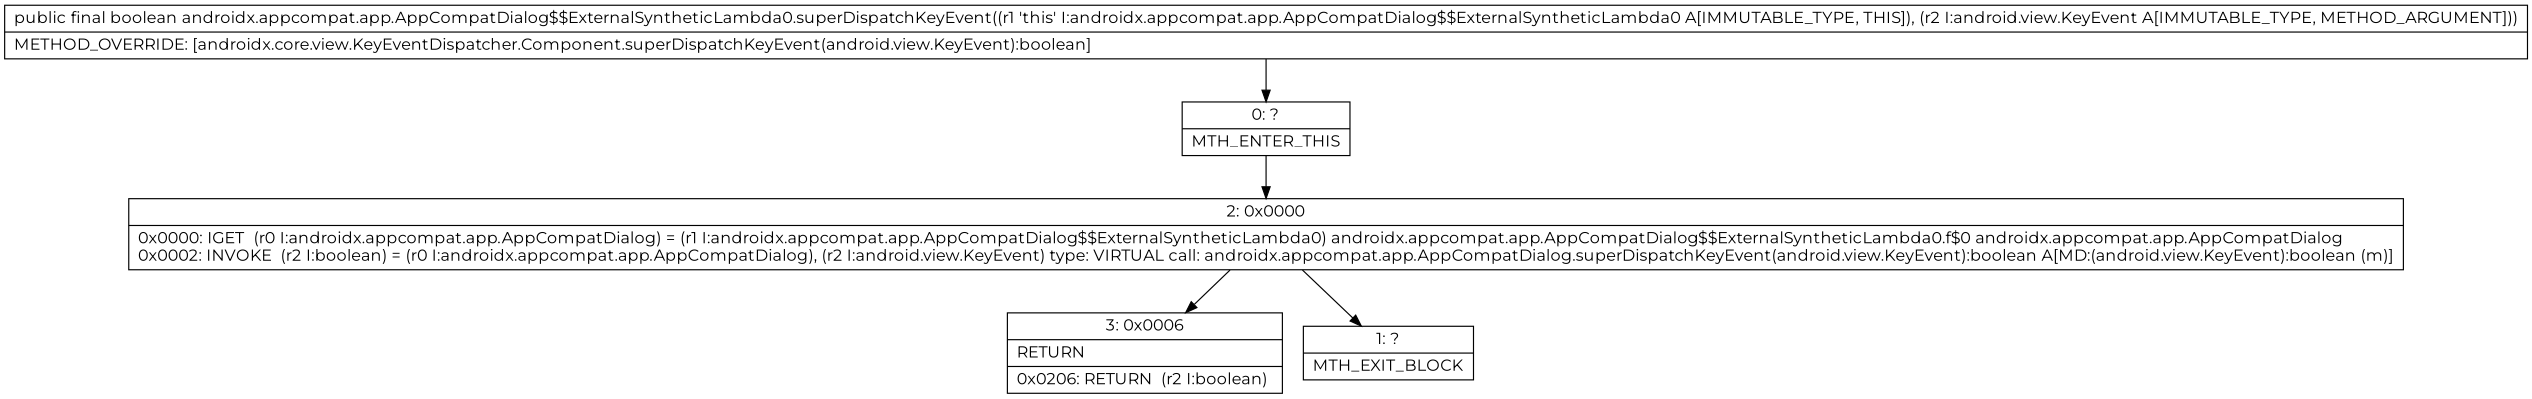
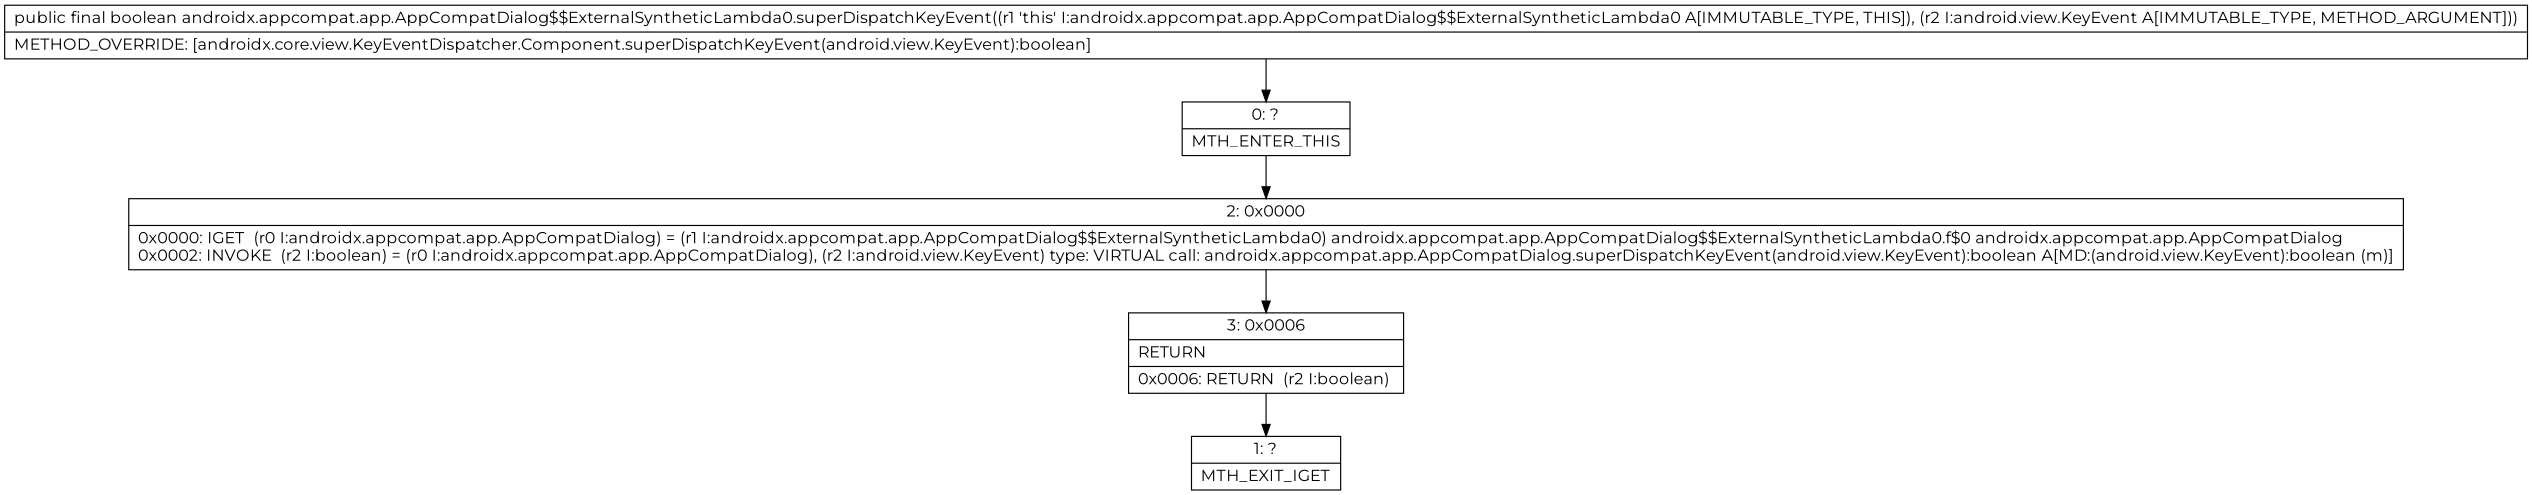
edge "2: 0x0000" -> "1: ?": now "3: 0x0006" -> "1: ?"
node "1: ?": text "MTH_EXIT_BLOCK" -> "MTH_EXIT_IGET"
node "3: 0x0006": text "0x0206: RETURN  (r2 I:boolean)" -> "0x0006: RETURN  (r2 I:boolean)"
